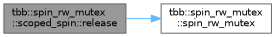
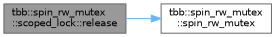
node "tbb::spin_rw_mutex ::scoped_spin::release": label "tbb::spin_rw_mutex ::scoped_spin::release" -> "tbb::spin_rw_mutex ::scoped_lock::release"
